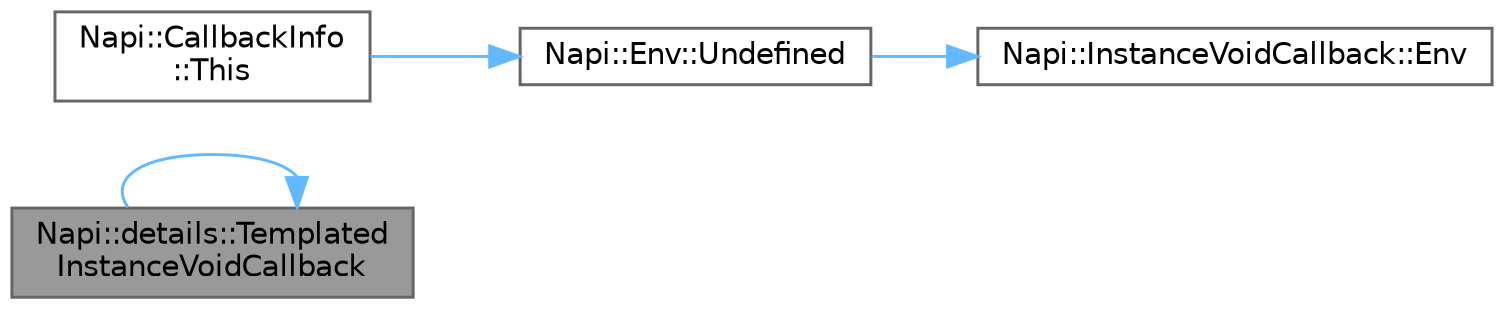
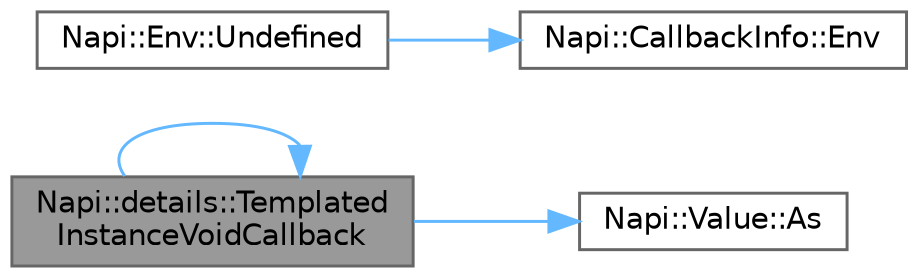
node "Napi::CallbackInfo ::This": removed
node "Napi::InstanceVoidCallback::Env": label "Napi::InstanceVoidCallback::Env" -> "Napi::CallbackInfo::Env"
node "Napi::Value::As": added
